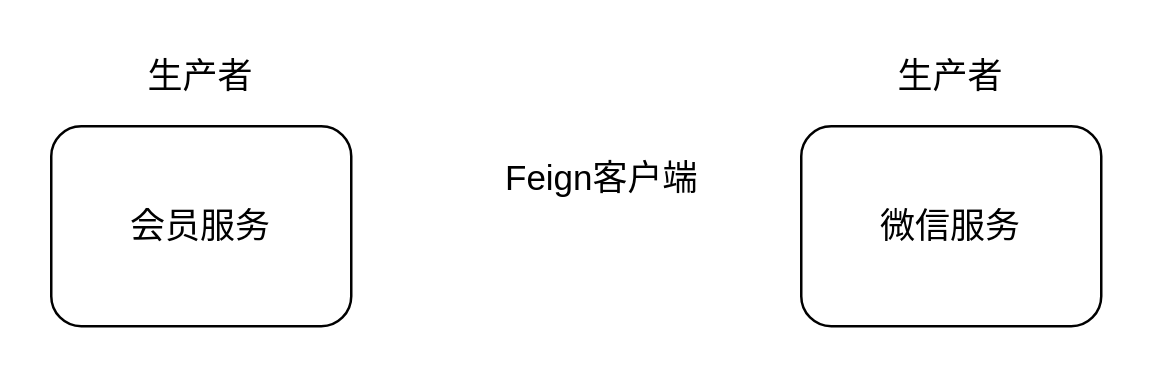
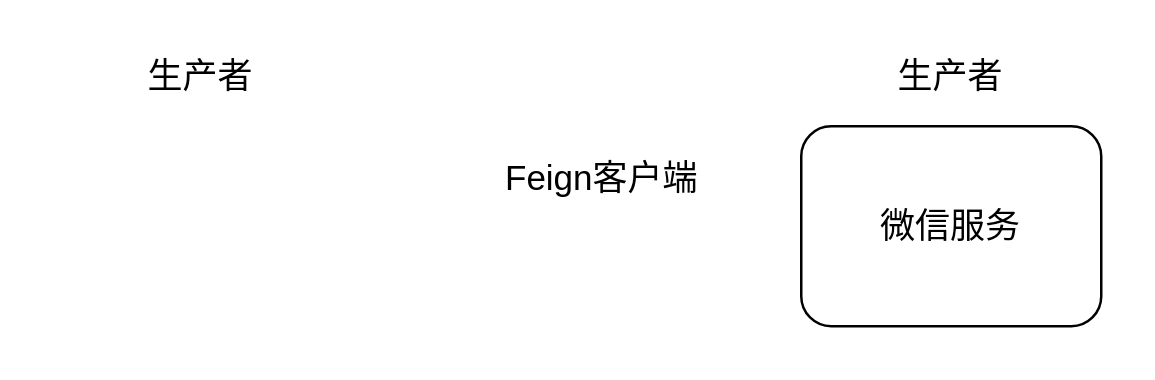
node "会员服务": removed
